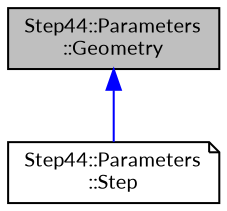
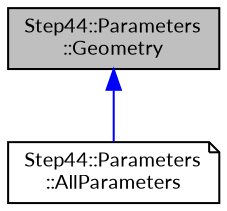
node "Step44::Parameters ::Step": label "Step44::Parameters ::Step" -> "Step44::Parameters ::AllParameters"
